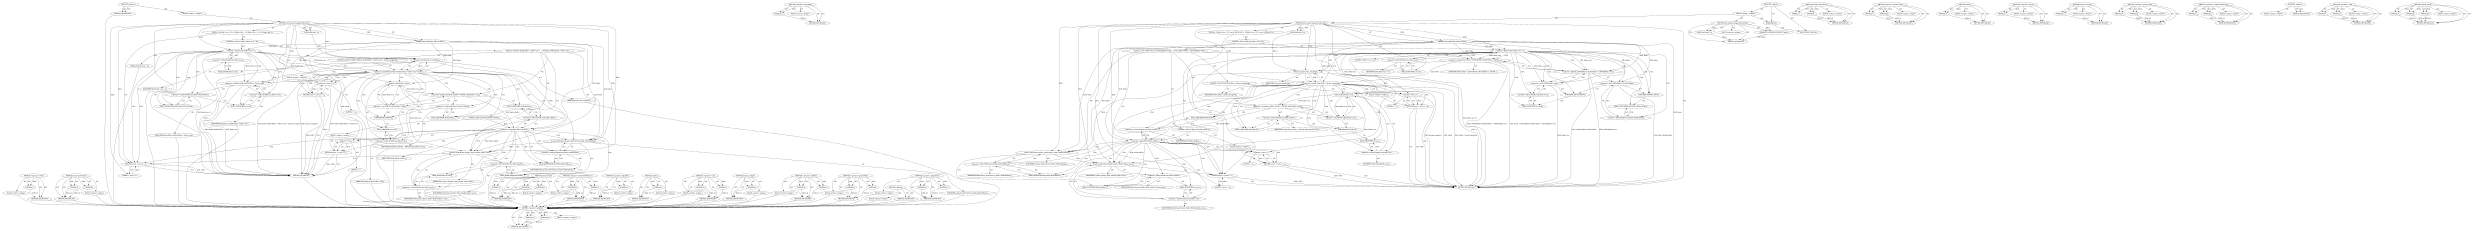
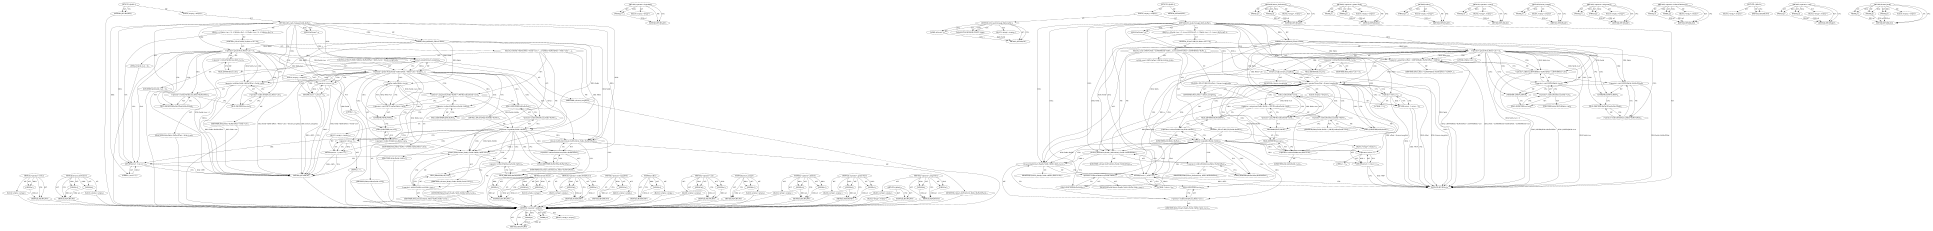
node "(UNKNOWN,),))": removed
node "<(LOCAL,const UINT64 offset: UINT64)<SUB>6</SUB>>": added
node "(IDENTIFIER,fields,(UINT64)fields->Len)": added
